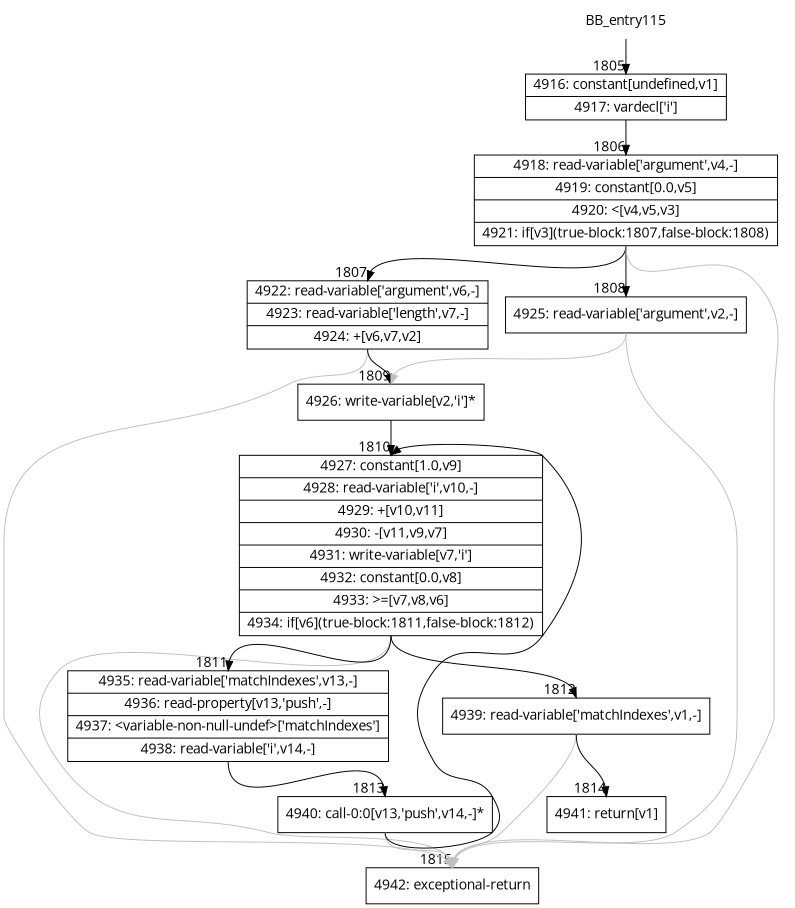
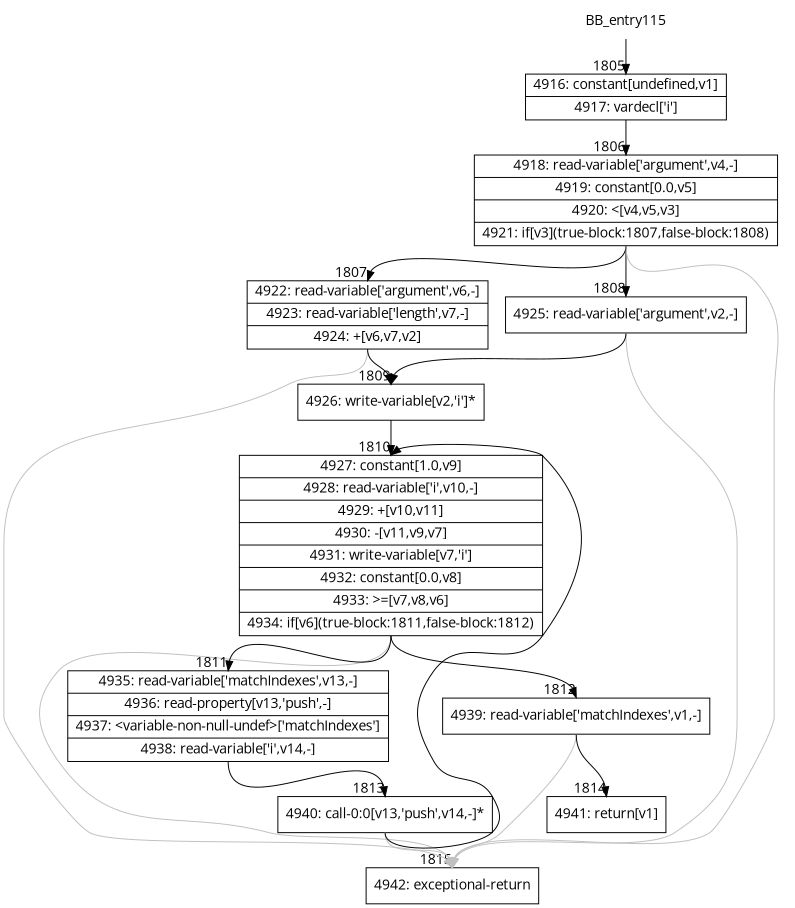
edge "4925: read-variable['argument',v2,-]" -> "4926: write-variable[v2,'i']*": color gray -> black
